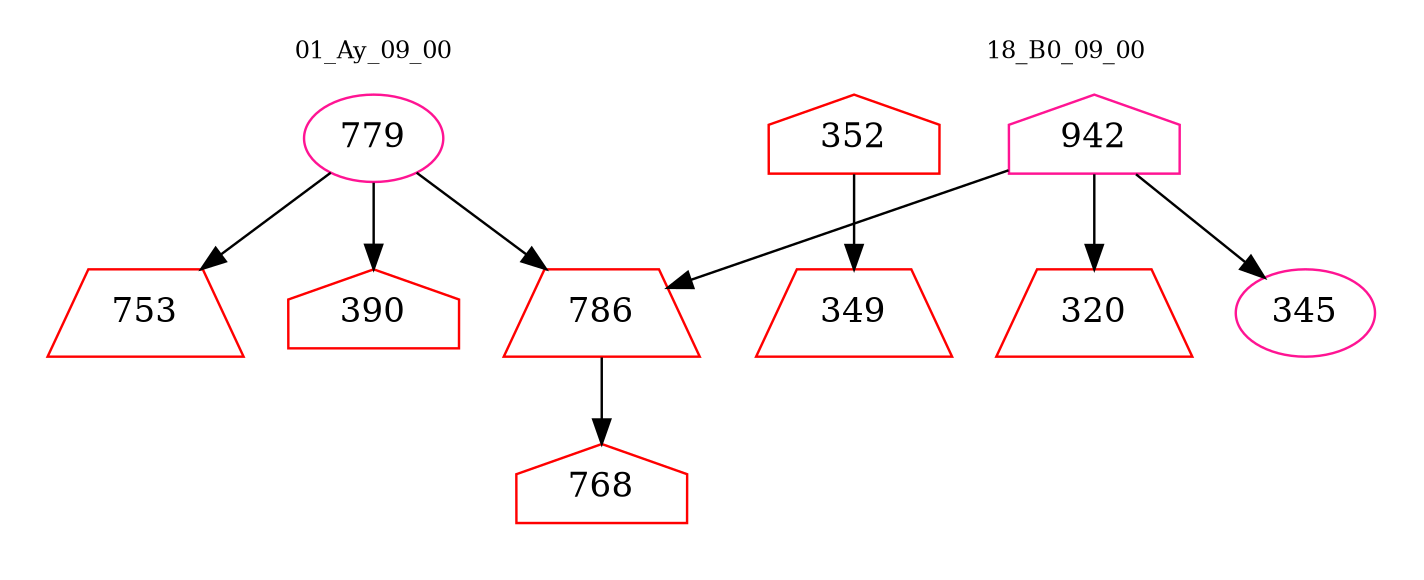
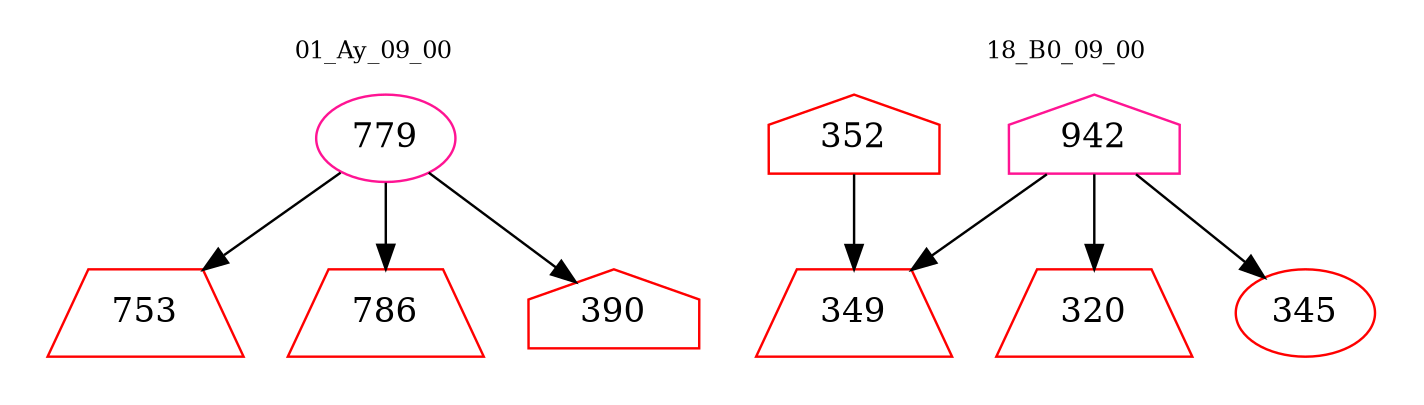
edge "942" -> "786": now "942" -> "349"
node "345": color deeppink -> red
node "768": removed
